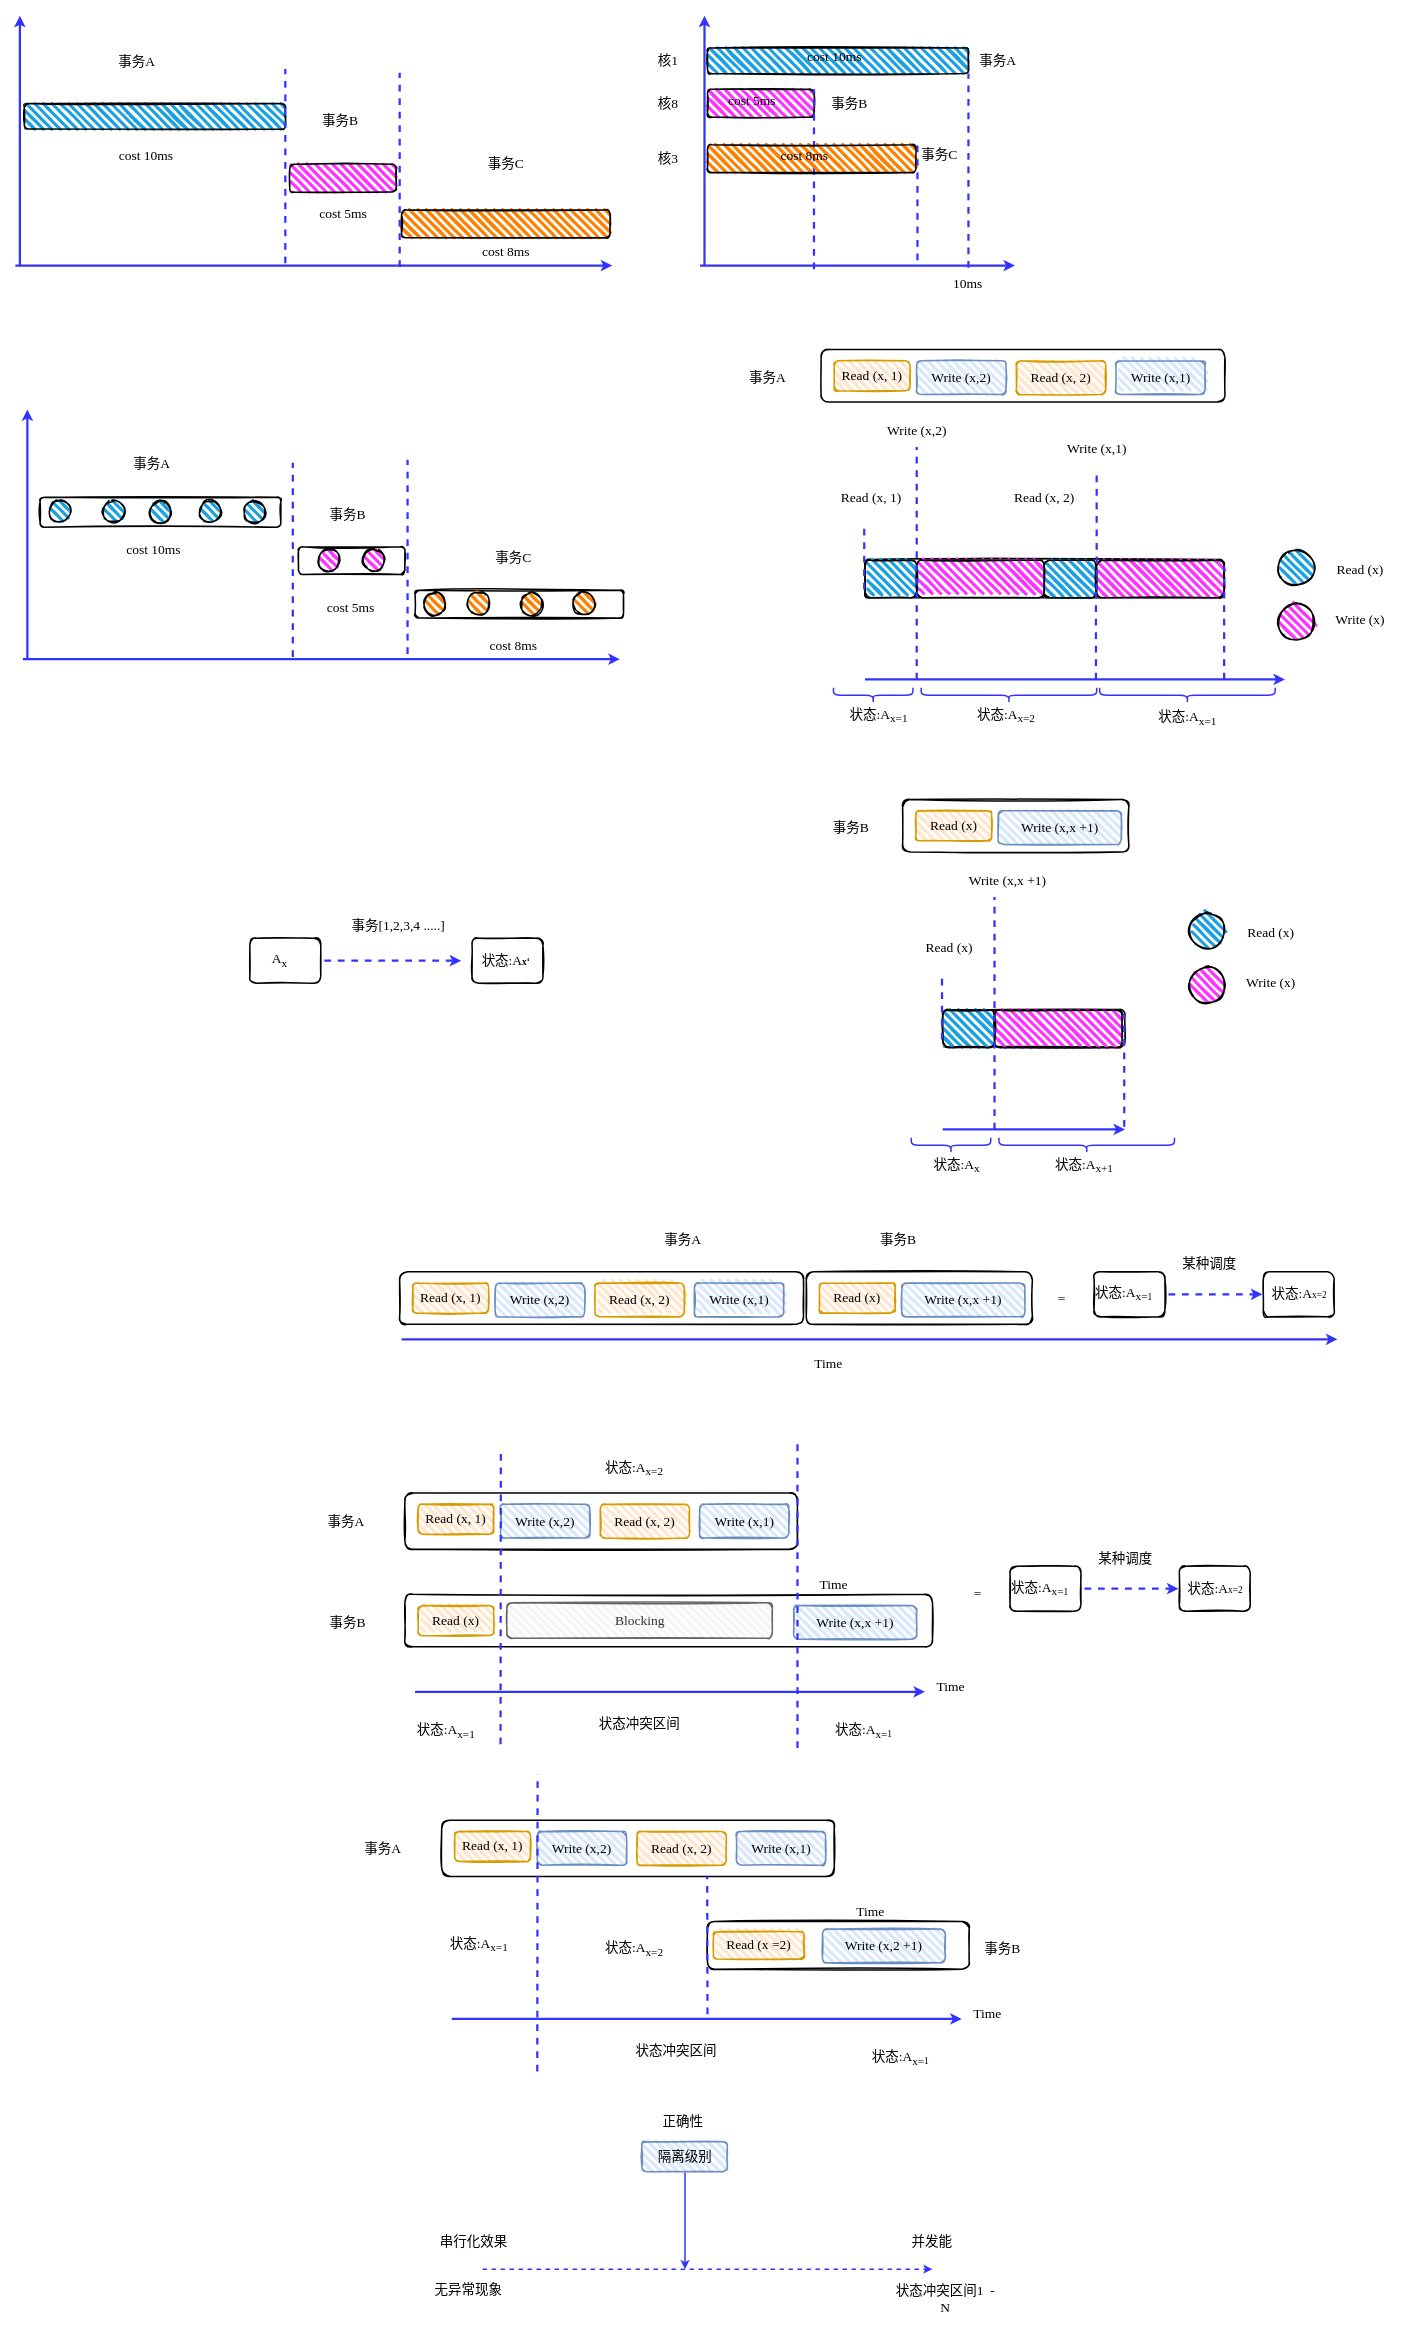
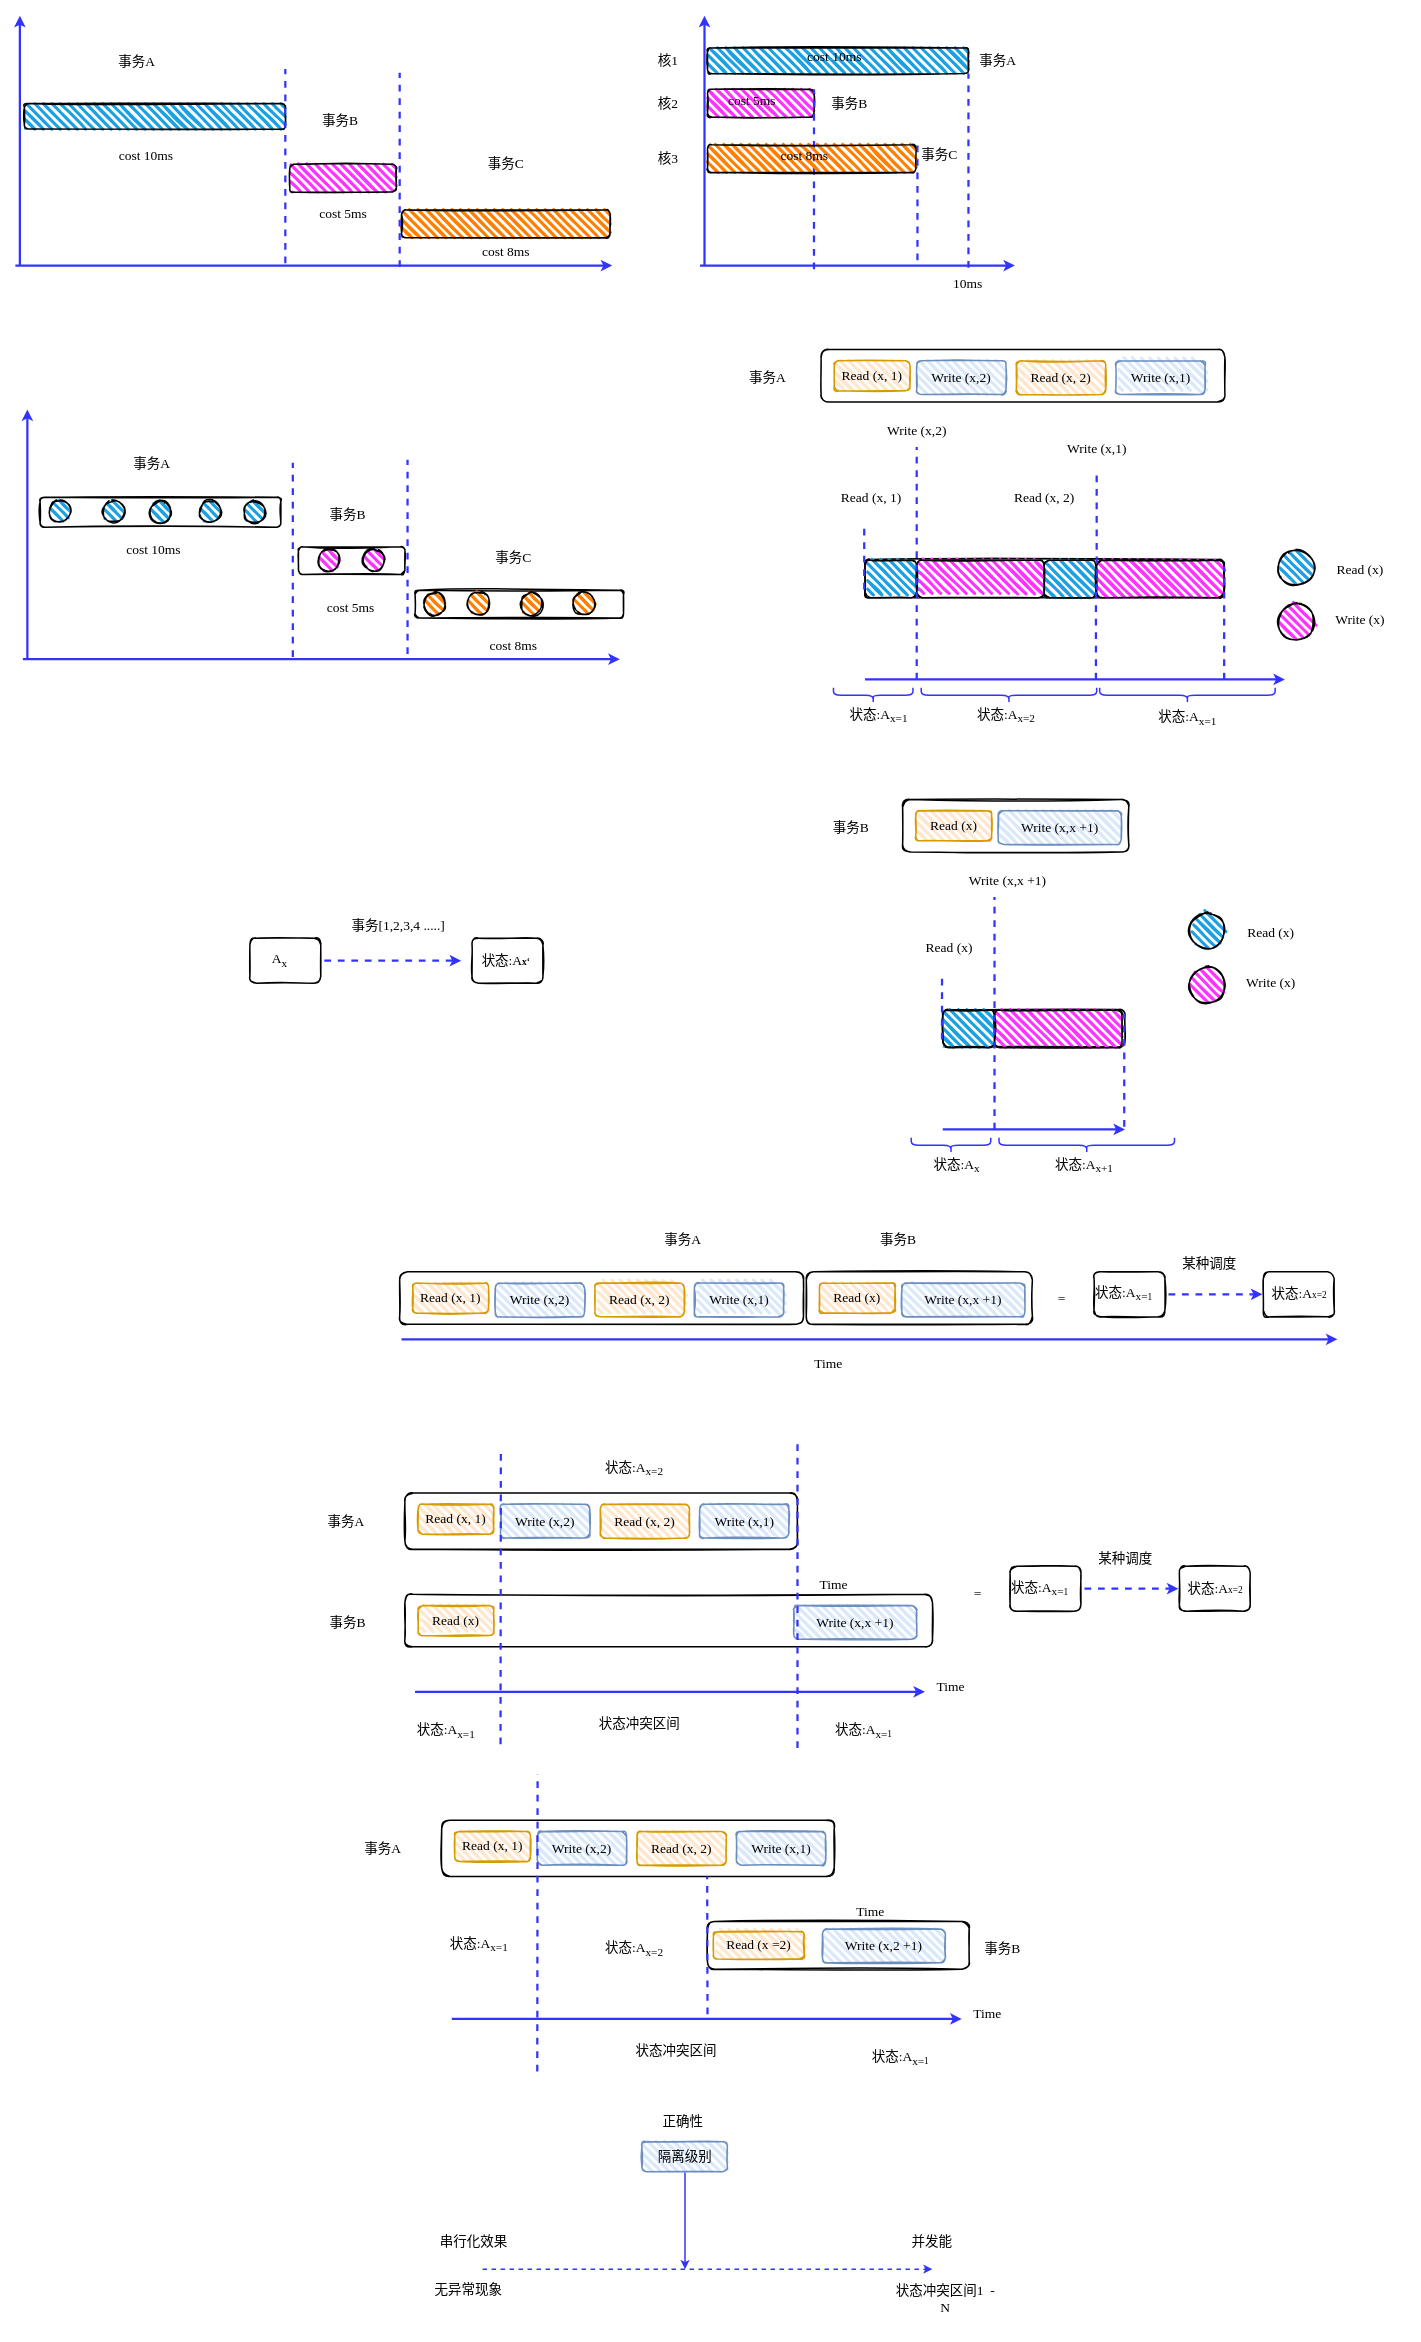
node "核8": label "核8" -> "核2"
node "Blocking": removed
